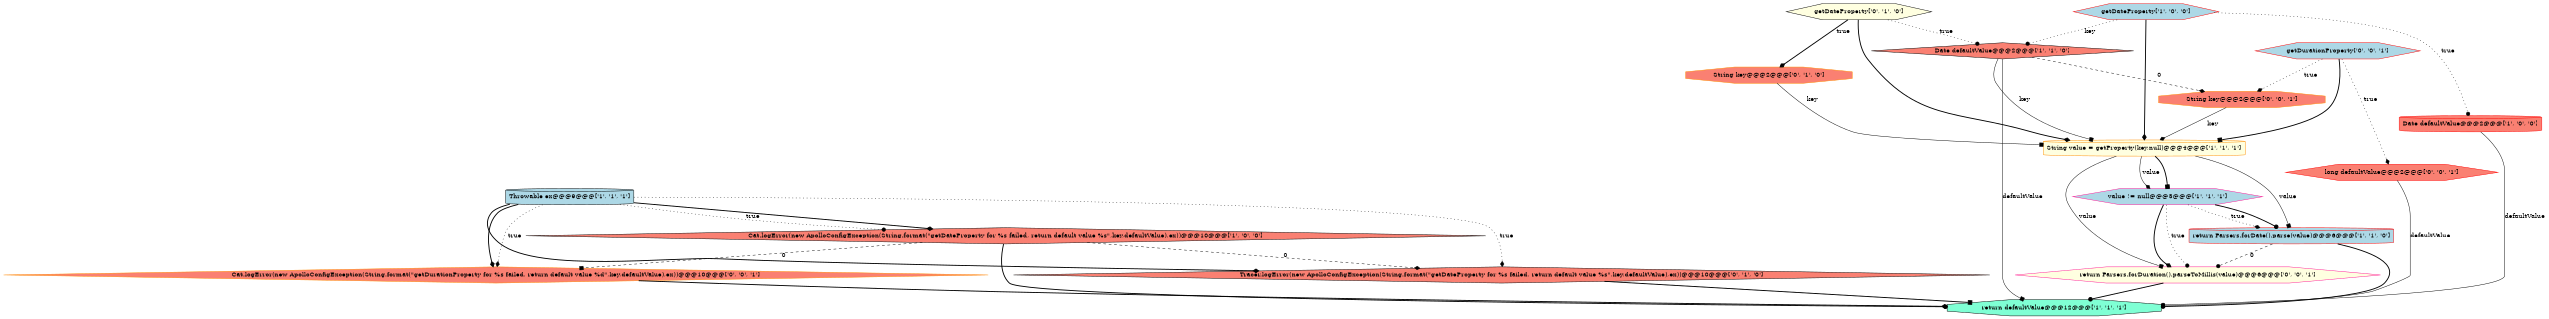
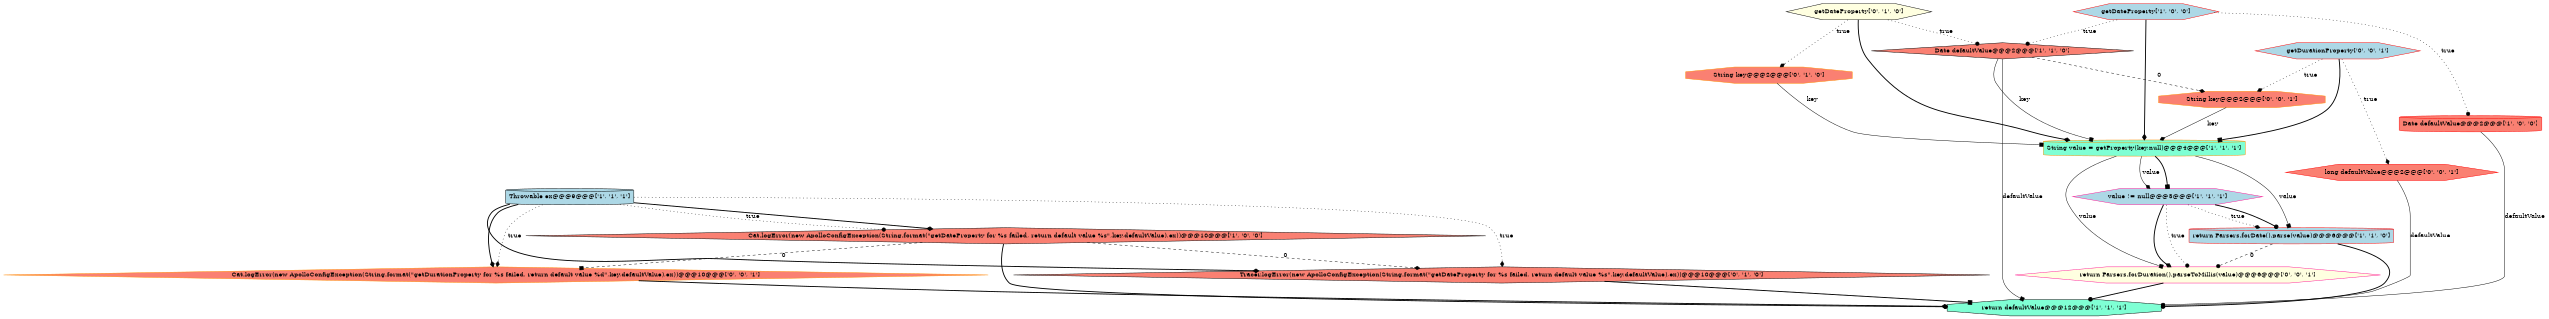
edge "getDateProperty['1', '0', '0']" -> "Date defaultValue@@@2@@@['1', '1', '0']": label "key" -> "true"
edge "getDateProperty['0', '1', '0']" -> "String key@@@2@@@['0', '1', '0']": style bold -> dotted
node "String value = getProperty(key,null)@@@4@@@['1', '1', '1']": fillcolor lightyellow -> aquamarine
